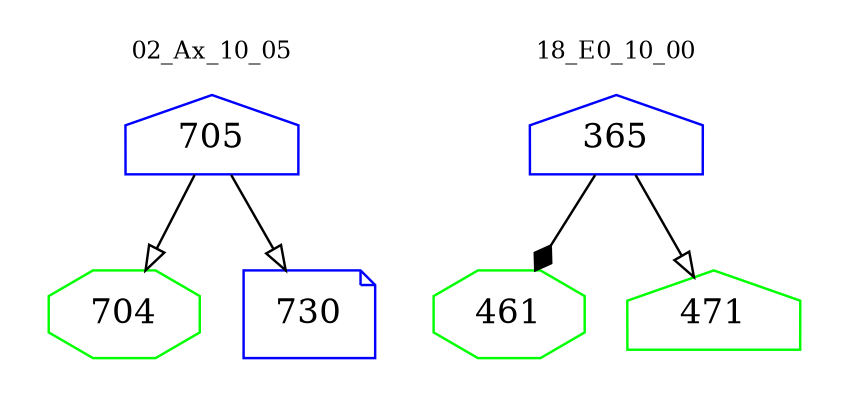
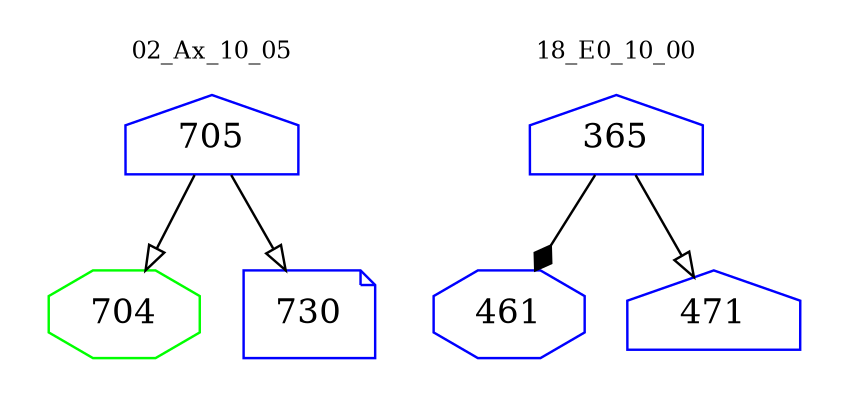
node "461": color green -> blue
node "471": color green -> blue
